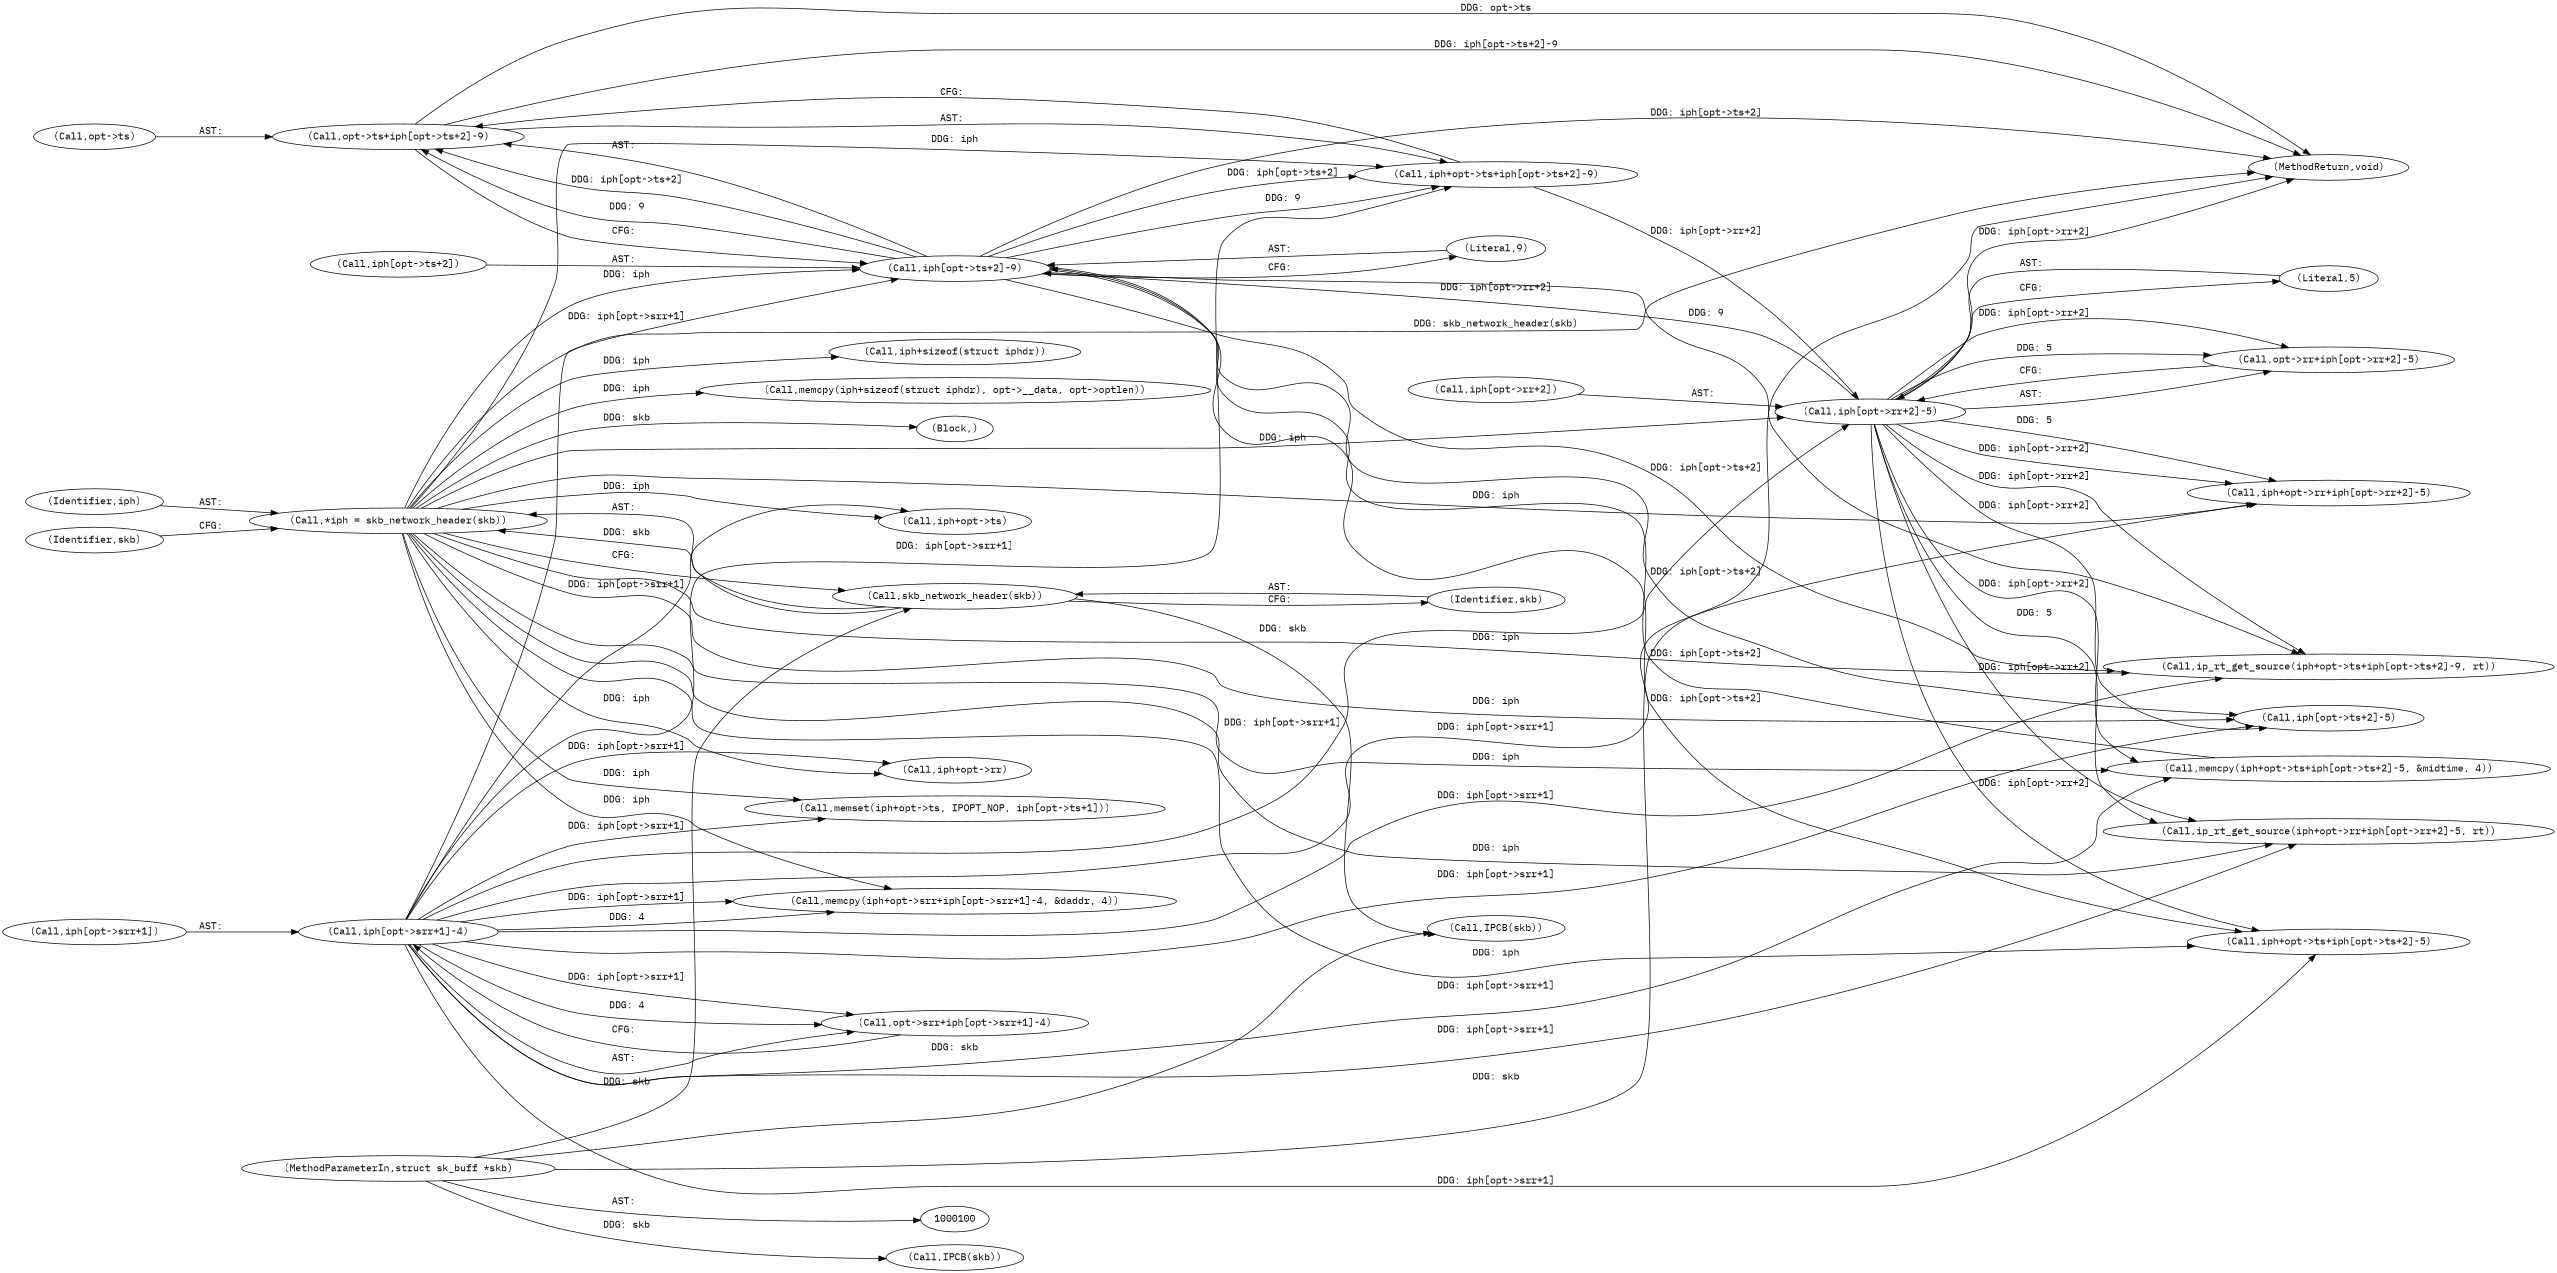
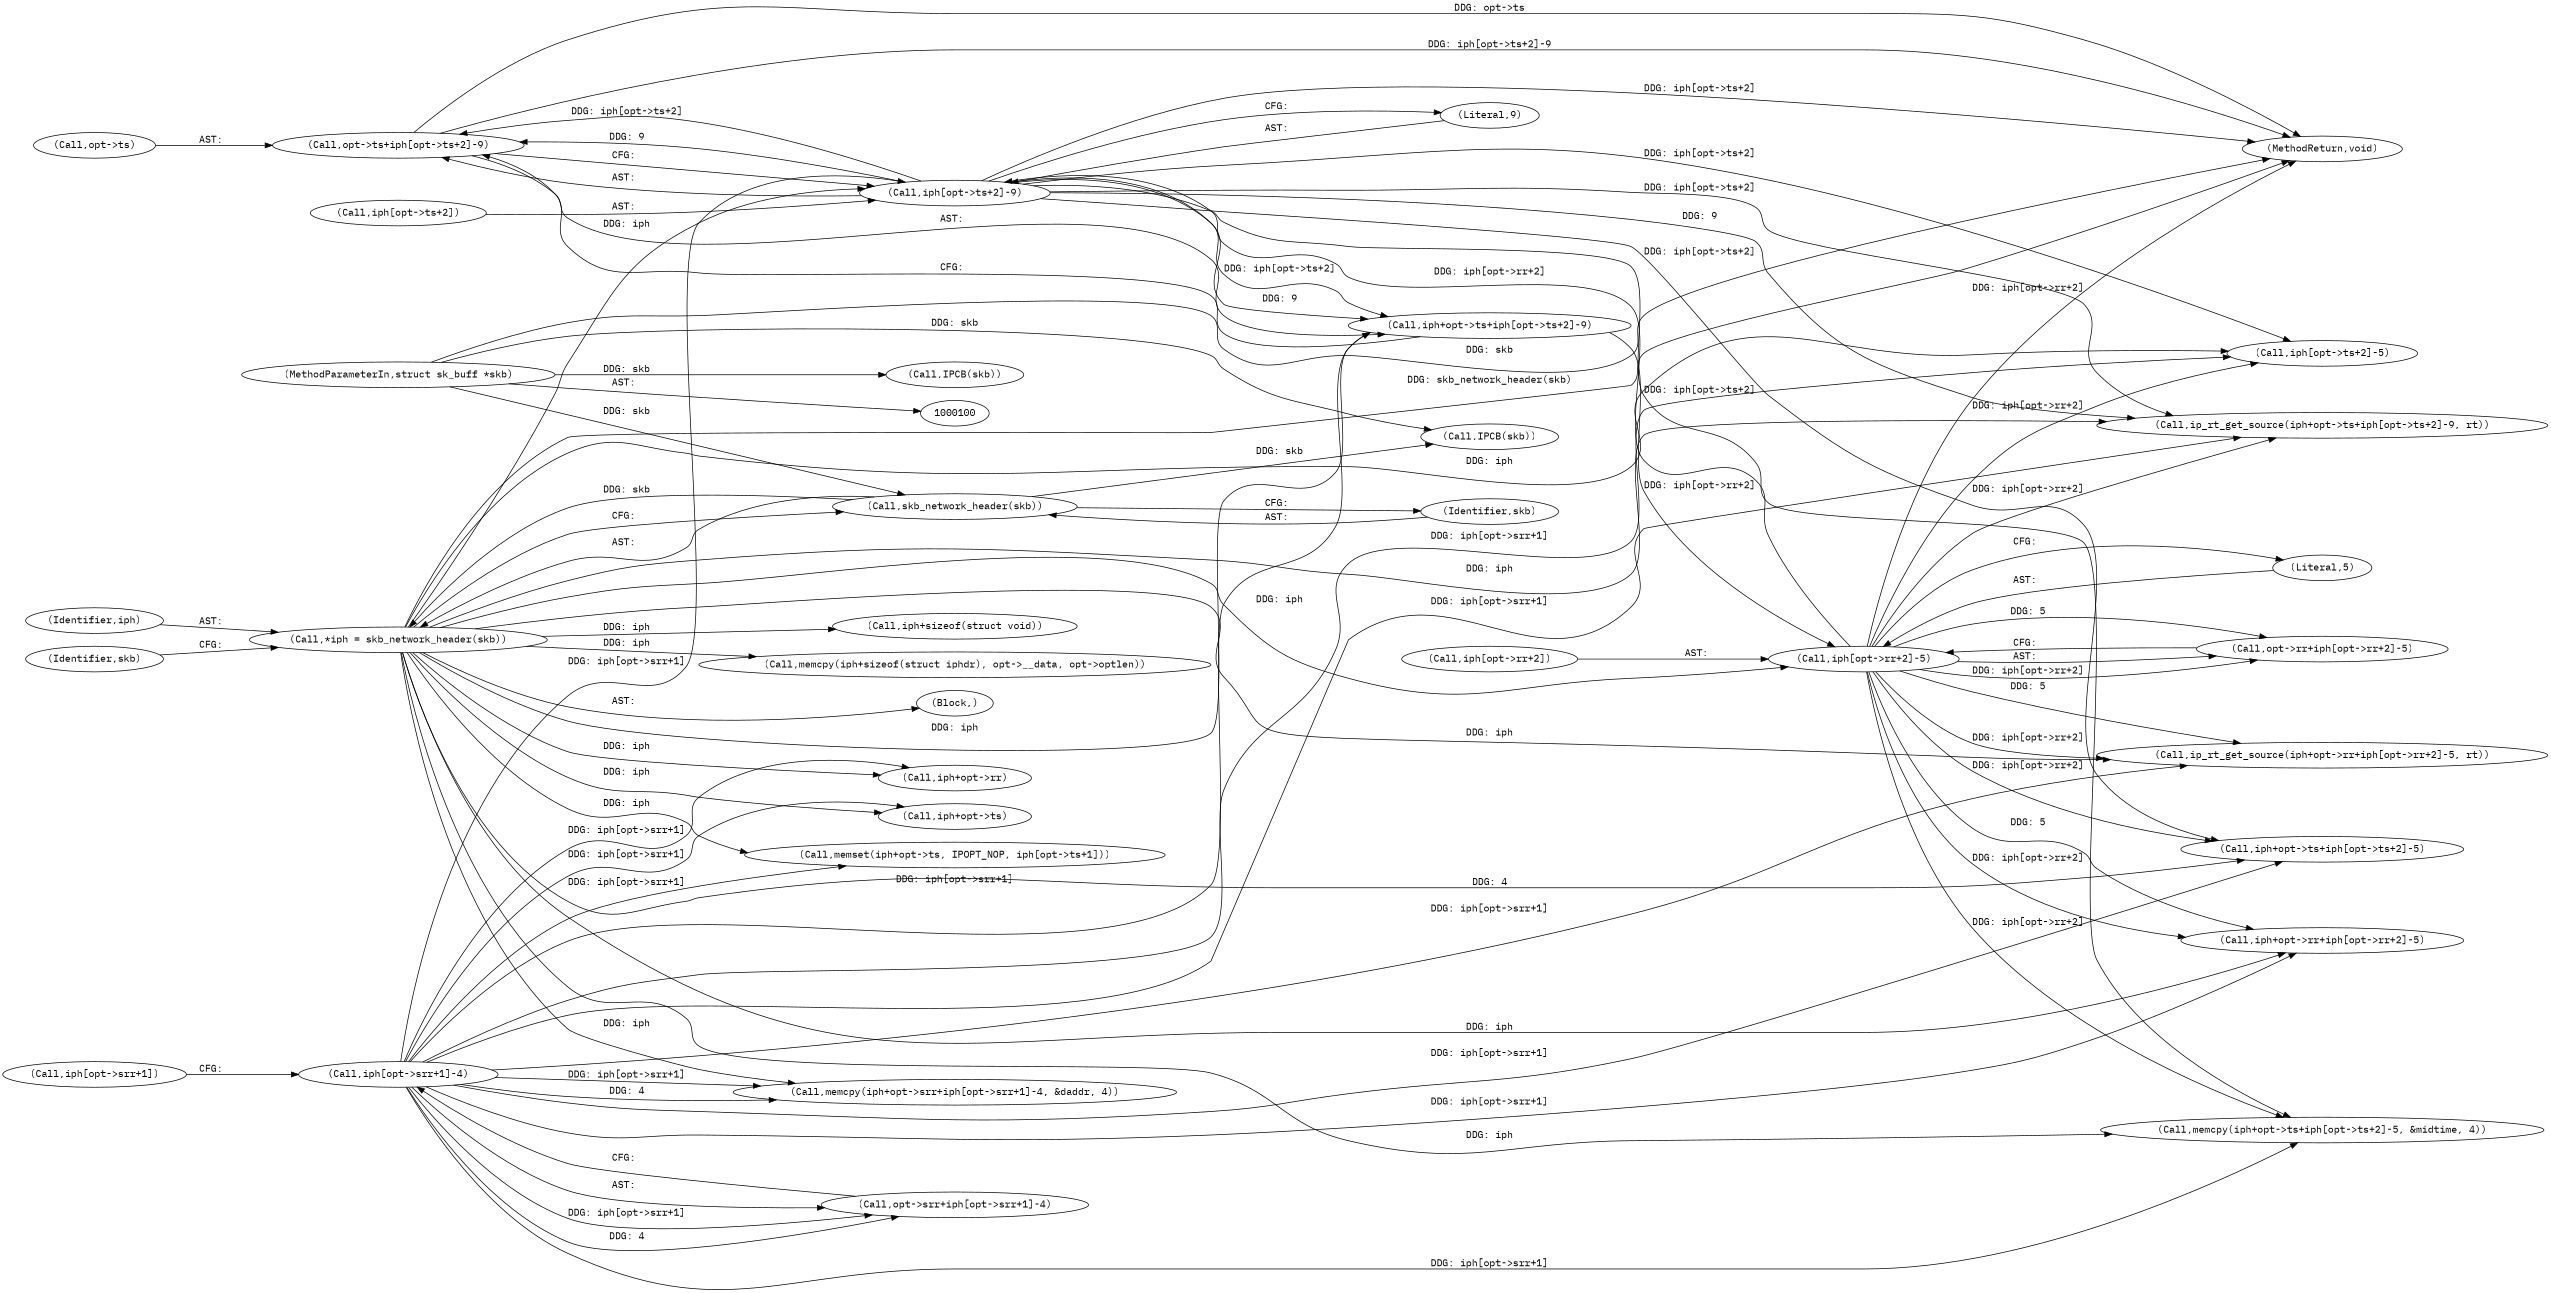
node "(Call,iph+sizeof(struct iphdr))": label "(Call,iph+sizeof(struct iphdr))" -> "(Call,iph+sizeof(struct void))"
edge "(Call,*iph = skb_network_header(skb))" -> "(Block,)": label "DDG: skb" -> "AST: "
edge "(Call,memcpy(iph+opt->ts+iph[opt->ts+2]-5, &midtime, 4))" -> "(Call,iph[opt->ts+2]-9)": reversed
edge "(Call,iph[opt->srr+1]-4)" -> "(Call,iph[opt->rr+2]-5)": removed, label "DDG: iph[opt->srr+1]"
edge "(Call,iph[opt->srr+1])" -> "(Call,iph[opt->srr+1]-4)": label "AST: " -> "CFG: "
edge "(Call,*iph = skb_network_header(skb))" -> "(Call,iph+opt->ts+iph[opt->ts+2]-5)": label "DDG: iph" -> "DDG: 4"
